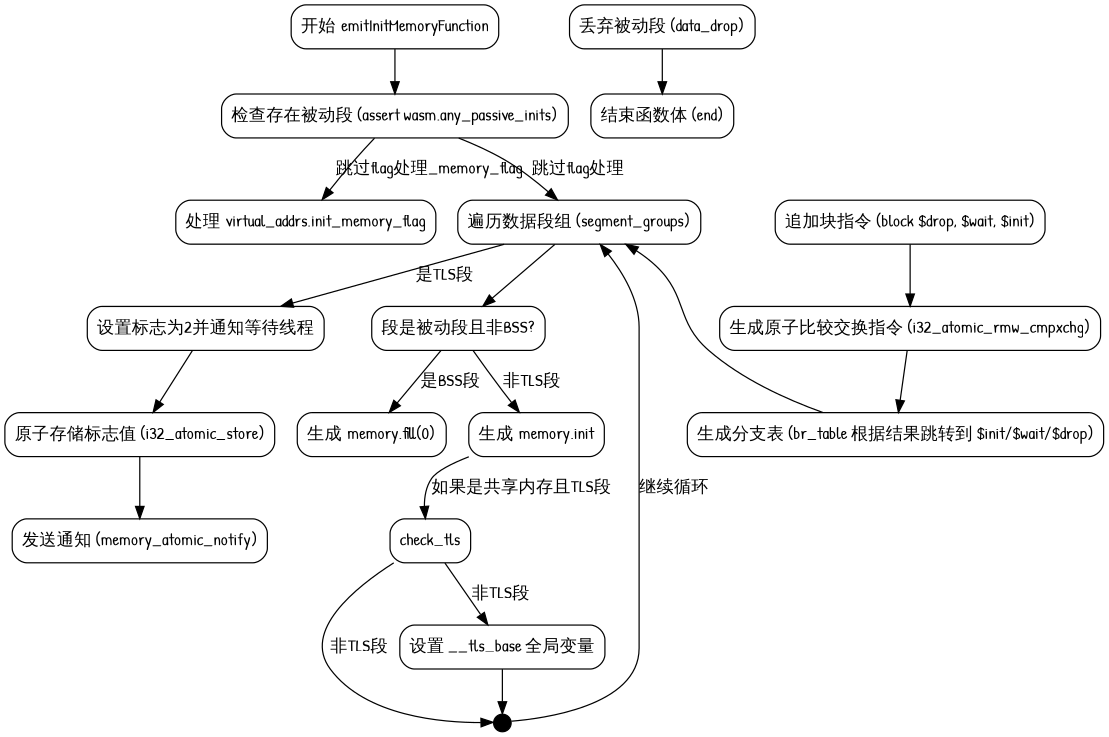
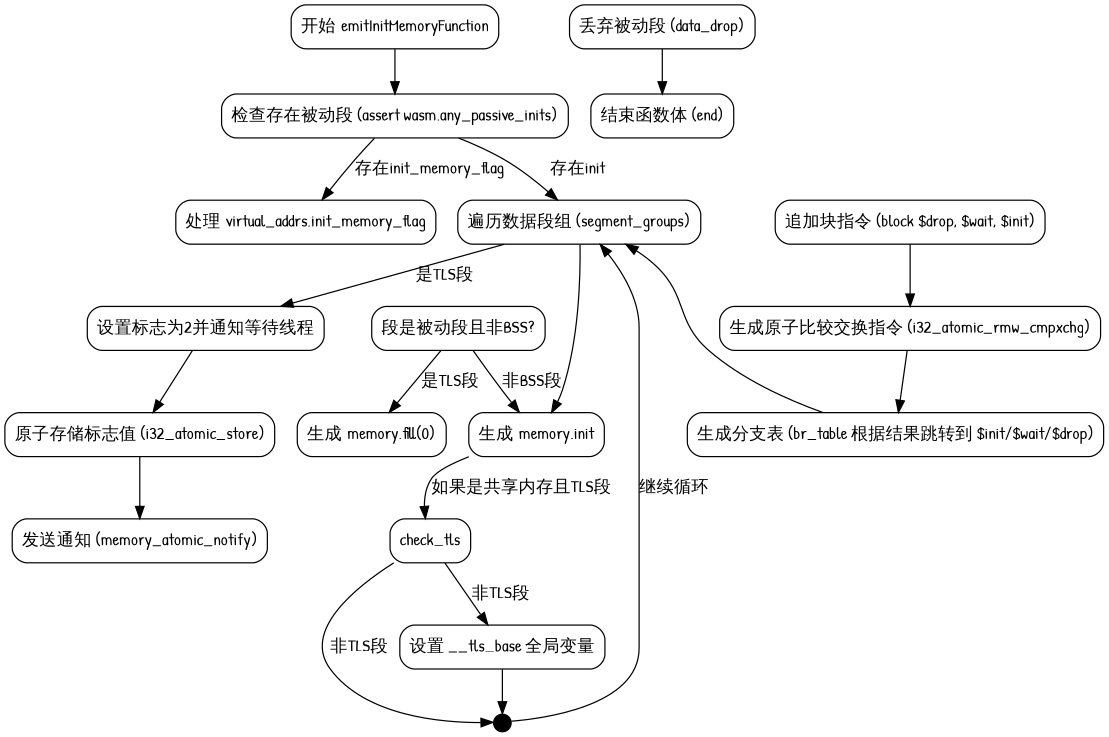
edge "检查存在被动段 (assert wasm.any_passive_inits)" -> "处理 virtual_addrs.init_memory_flag": label "跳过flag处理_memory_flag" -> "存在init_memory_flag"
edge "检查存在被动段 (assert wasm.any_passive_inits)" -> "遍历数据段组 (segment_groups)": label "跳过flag处理" -> "存在init"
edge "遍历数据段组 (segment_groups)" -> "段是被动段且非BSS?": now "遍历数据段组 (segment_groups)" -> "生成 memory.init"
edge "段是被动段且非BSS?" -> "生成 memory.fill(0)": label "是BSS段" -> "是TLS段"
edge "段是被动段且非BSS?" -> "生成 memory.init": label "非TLS段" -> "非BSS段"
